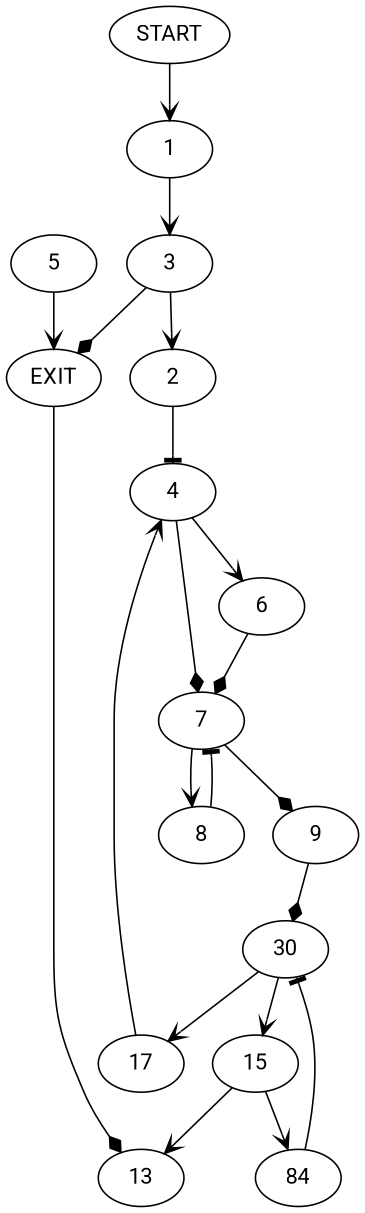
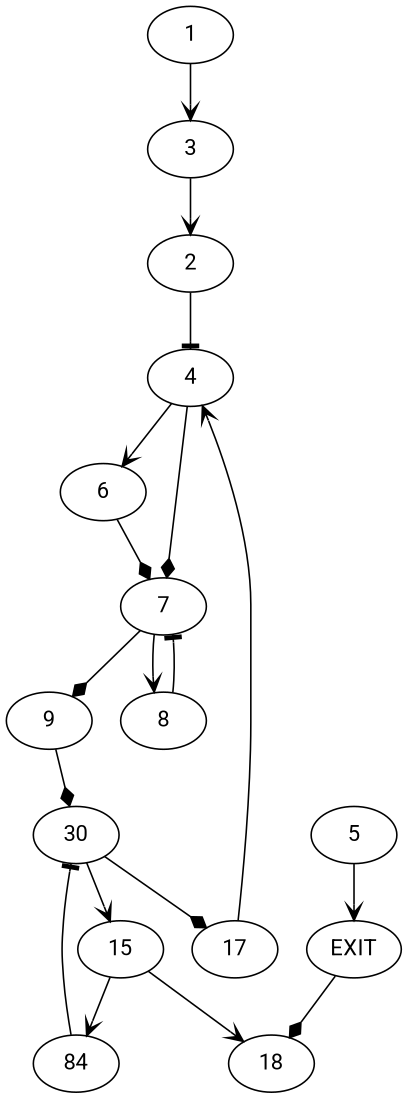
node "START": removed
edge "3" -> "EXIT": removed
edge "30" -> "17": arrowhead vee -> diamond
node "13": label "13" -> "18"
